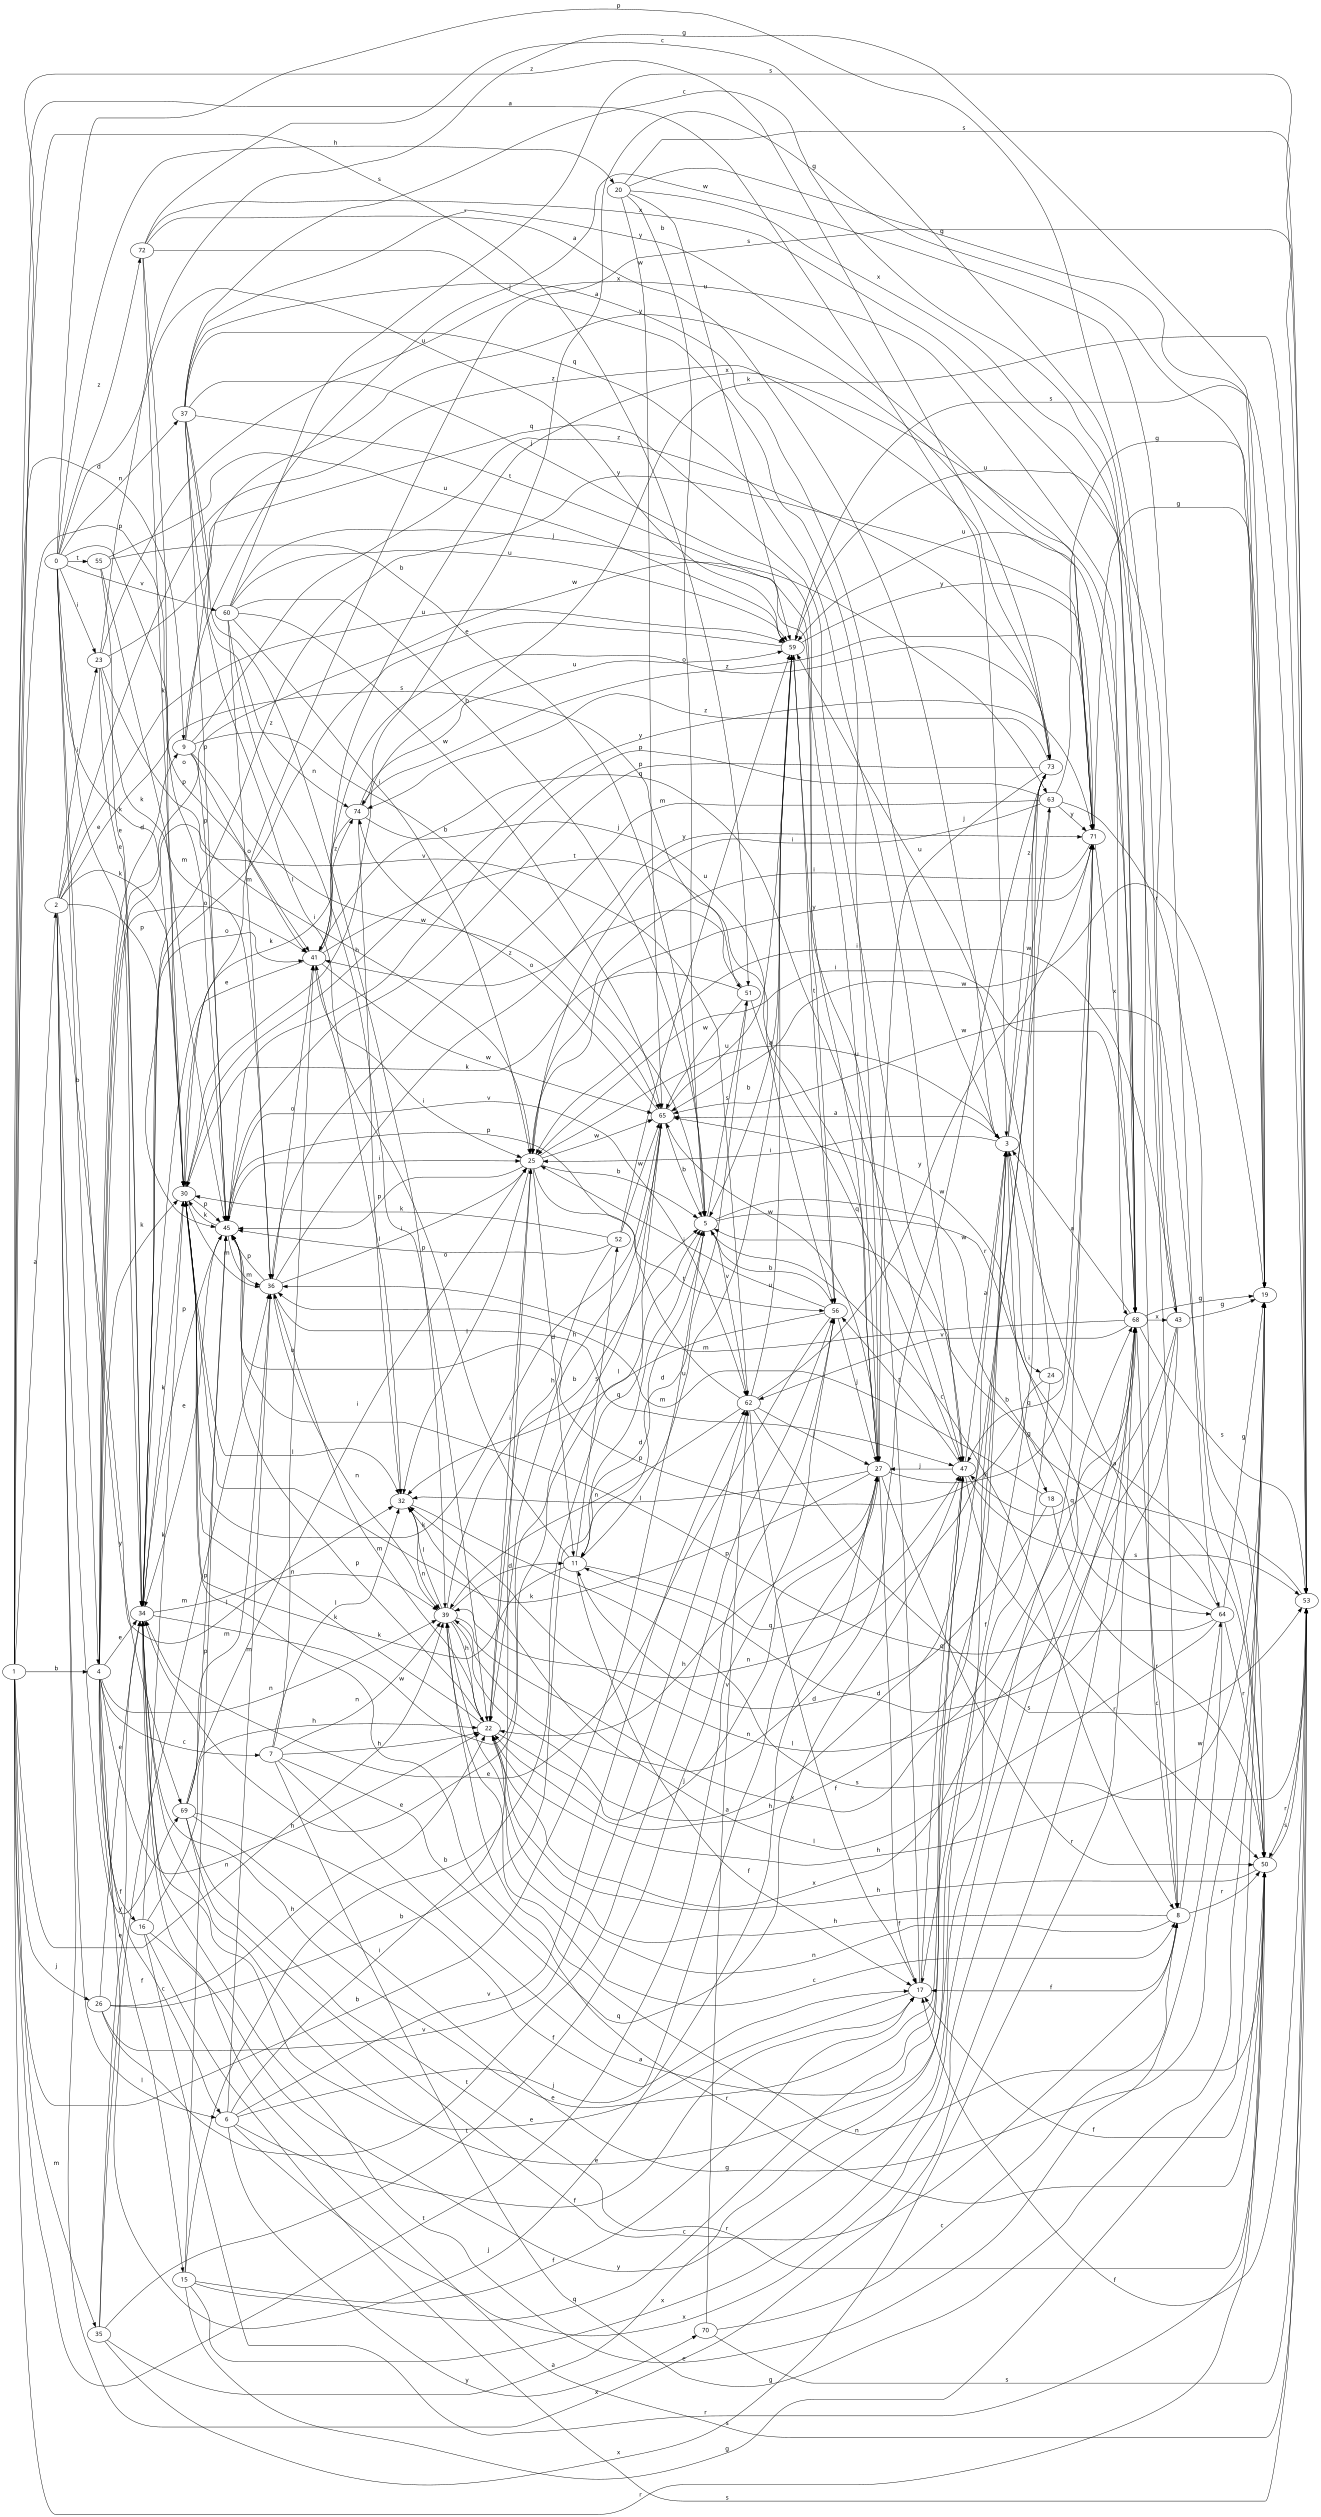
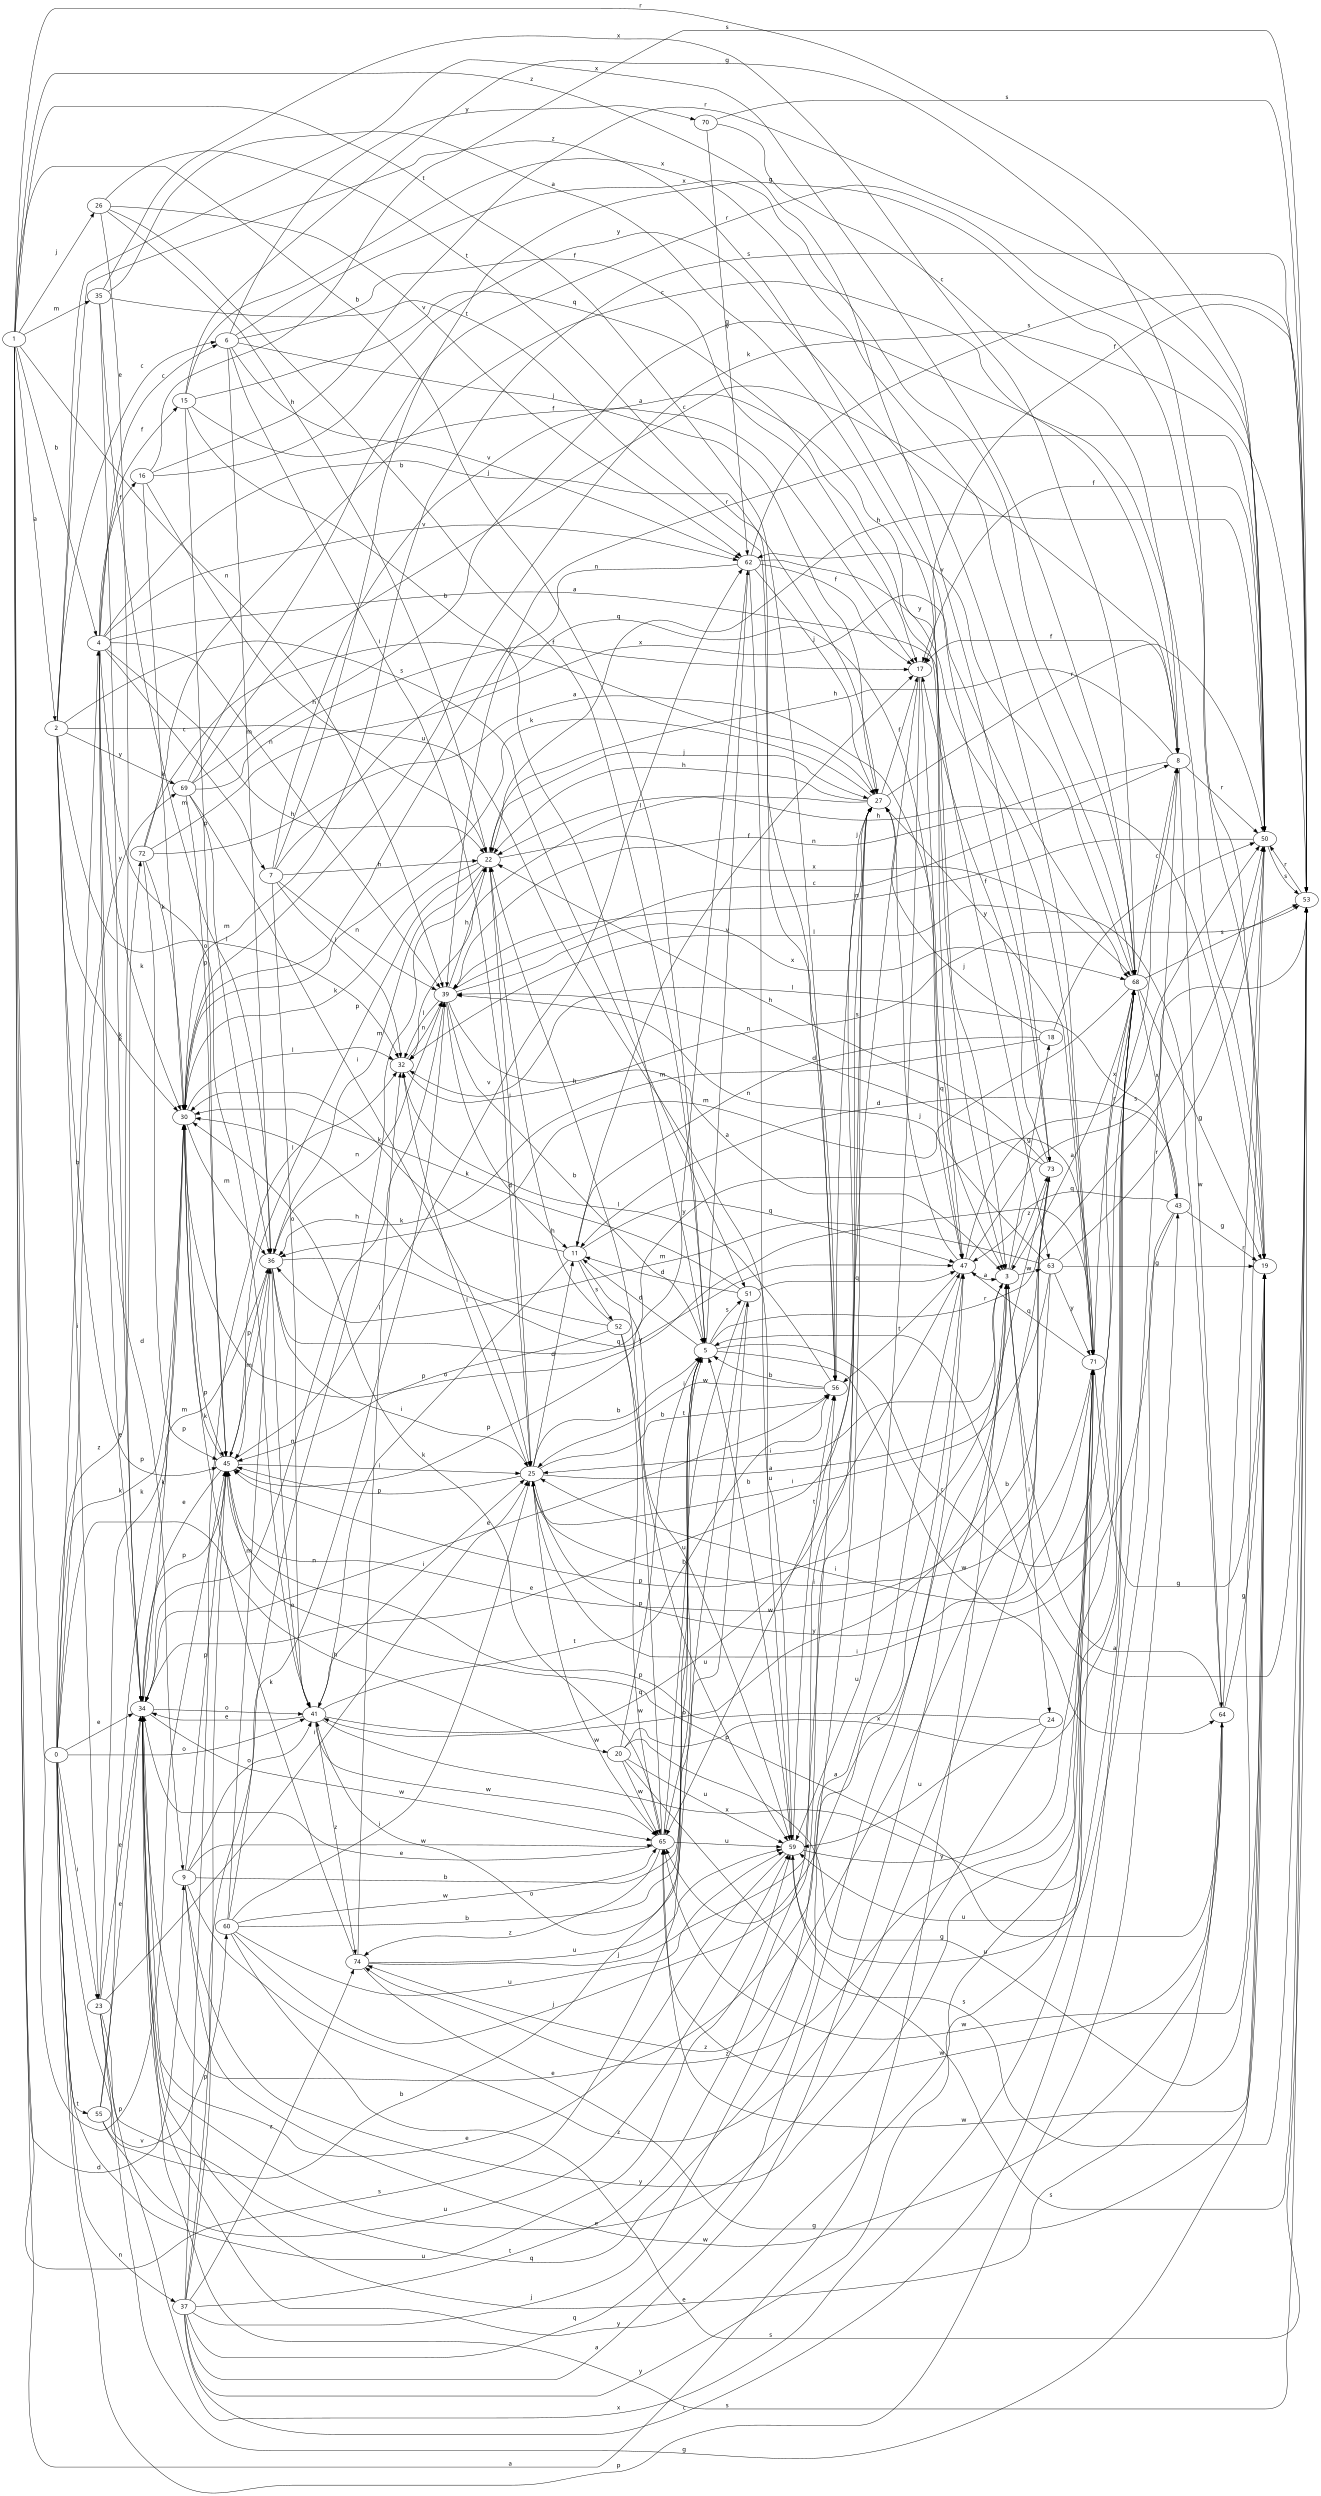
edge "4" -> "63": label "w" -> "a"
edge "73" -> "27": now "18" -> "27"
edge "2" -> "6": label "l" -> "c"
